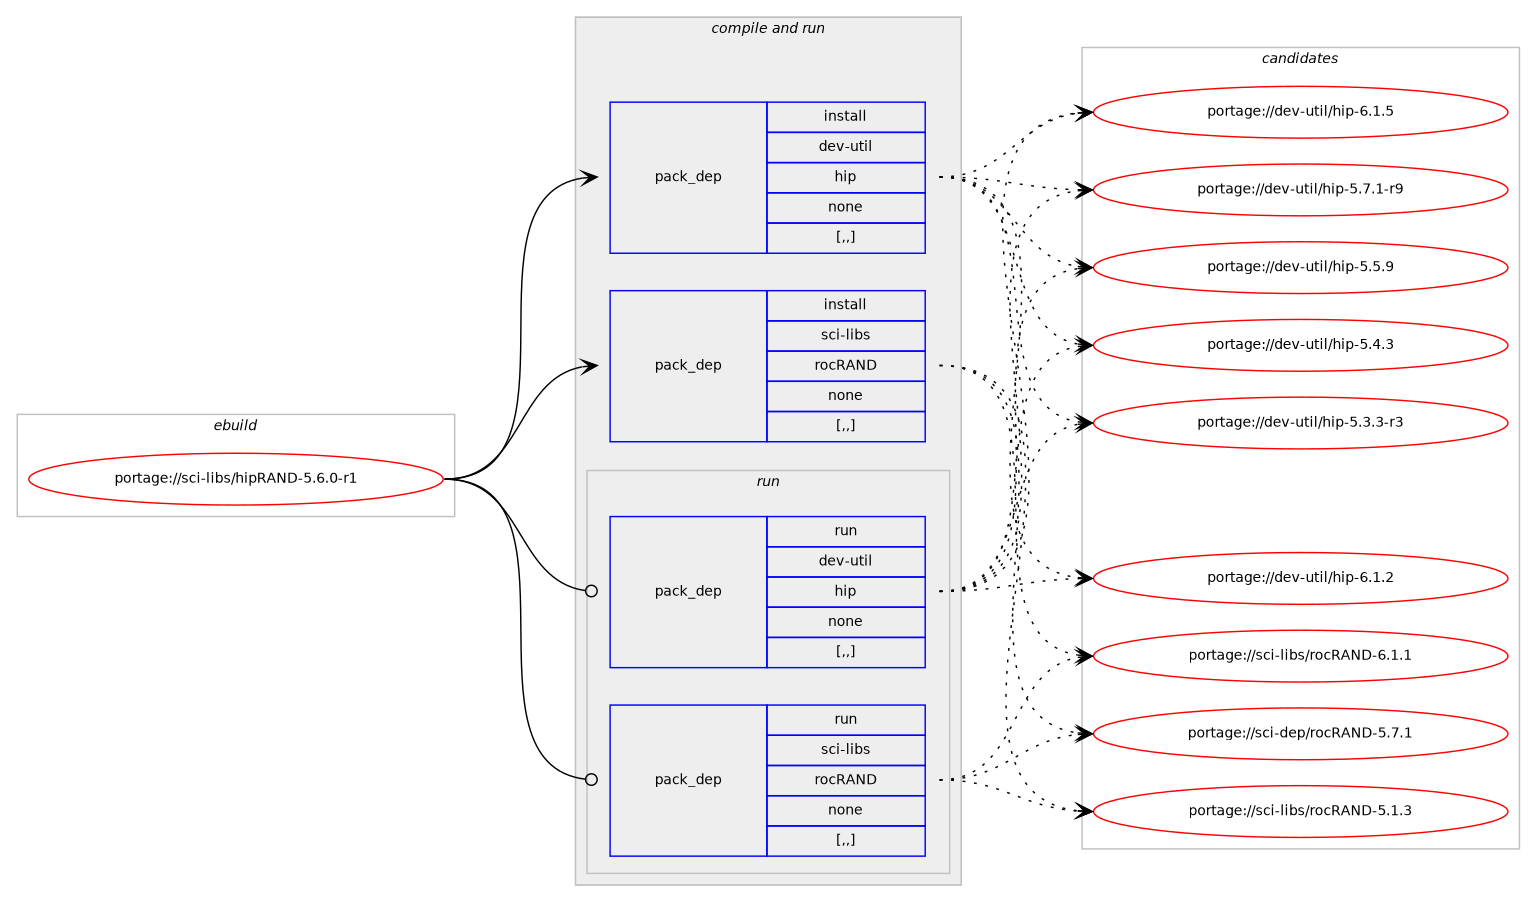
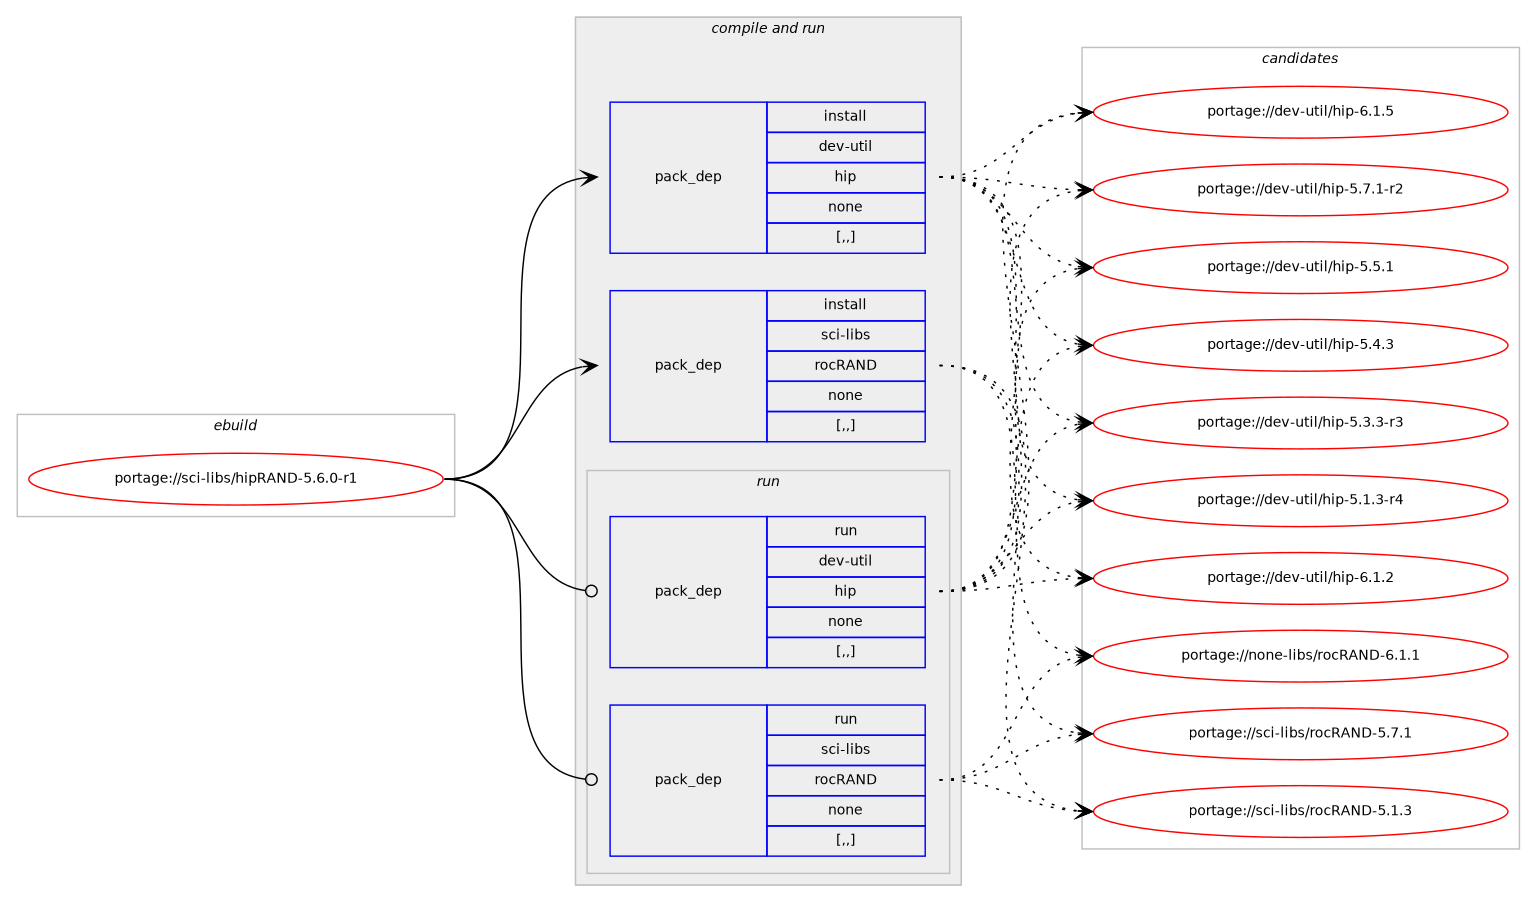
node "portage://dev-util/hip-5.7.1-r9": label "portage://dev-util/hip-5.7.1-r9" -> "portage://dev-util/hip-5.7.1-r2"
node "portage://dev-util/hip-5.5.9": label "portage://dev-util/hip-5.5.9" -> "portage://dev-util/hip-5.5.1"
node "portage://dev-util/hip-5.1.3-r4": added
node "portage://sci-libs/rocRAND-6.1.1": label "portage://sci-libs/rocRAND-6.1.1" -> "portage://none-libs/rocRAND-6.1.1"
node "portage://sci-dep/rocRAND-5.7.1": label "portage://sci-dep/rocRAND-5.7.1" -> "portage://sci-libs/rocRAND-5.7.1"
